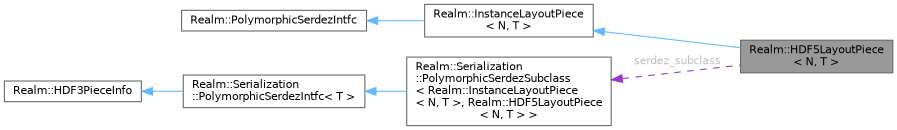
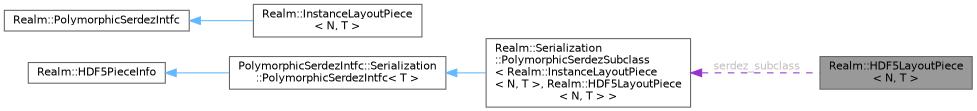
edge "Realm::HDF5LayoutPiece < N, T >" -> "Realm::InstanceLayoutPiece < N, T >": removed
node "Realm::HDF3PieceInfo": label "Realm::HDF3PieceInfo" -> "Realm::HDF5PieceInfo"
node "Realm::Serialization ::PolymorphicSerdezIntfc< T >": label "Realm::Serialization ::PolymorphicSerdezIntfc< T >" -> "PolymorphicSerdezIntfc::Serialization ::PolymorphicSerdezIntfc< T >"
